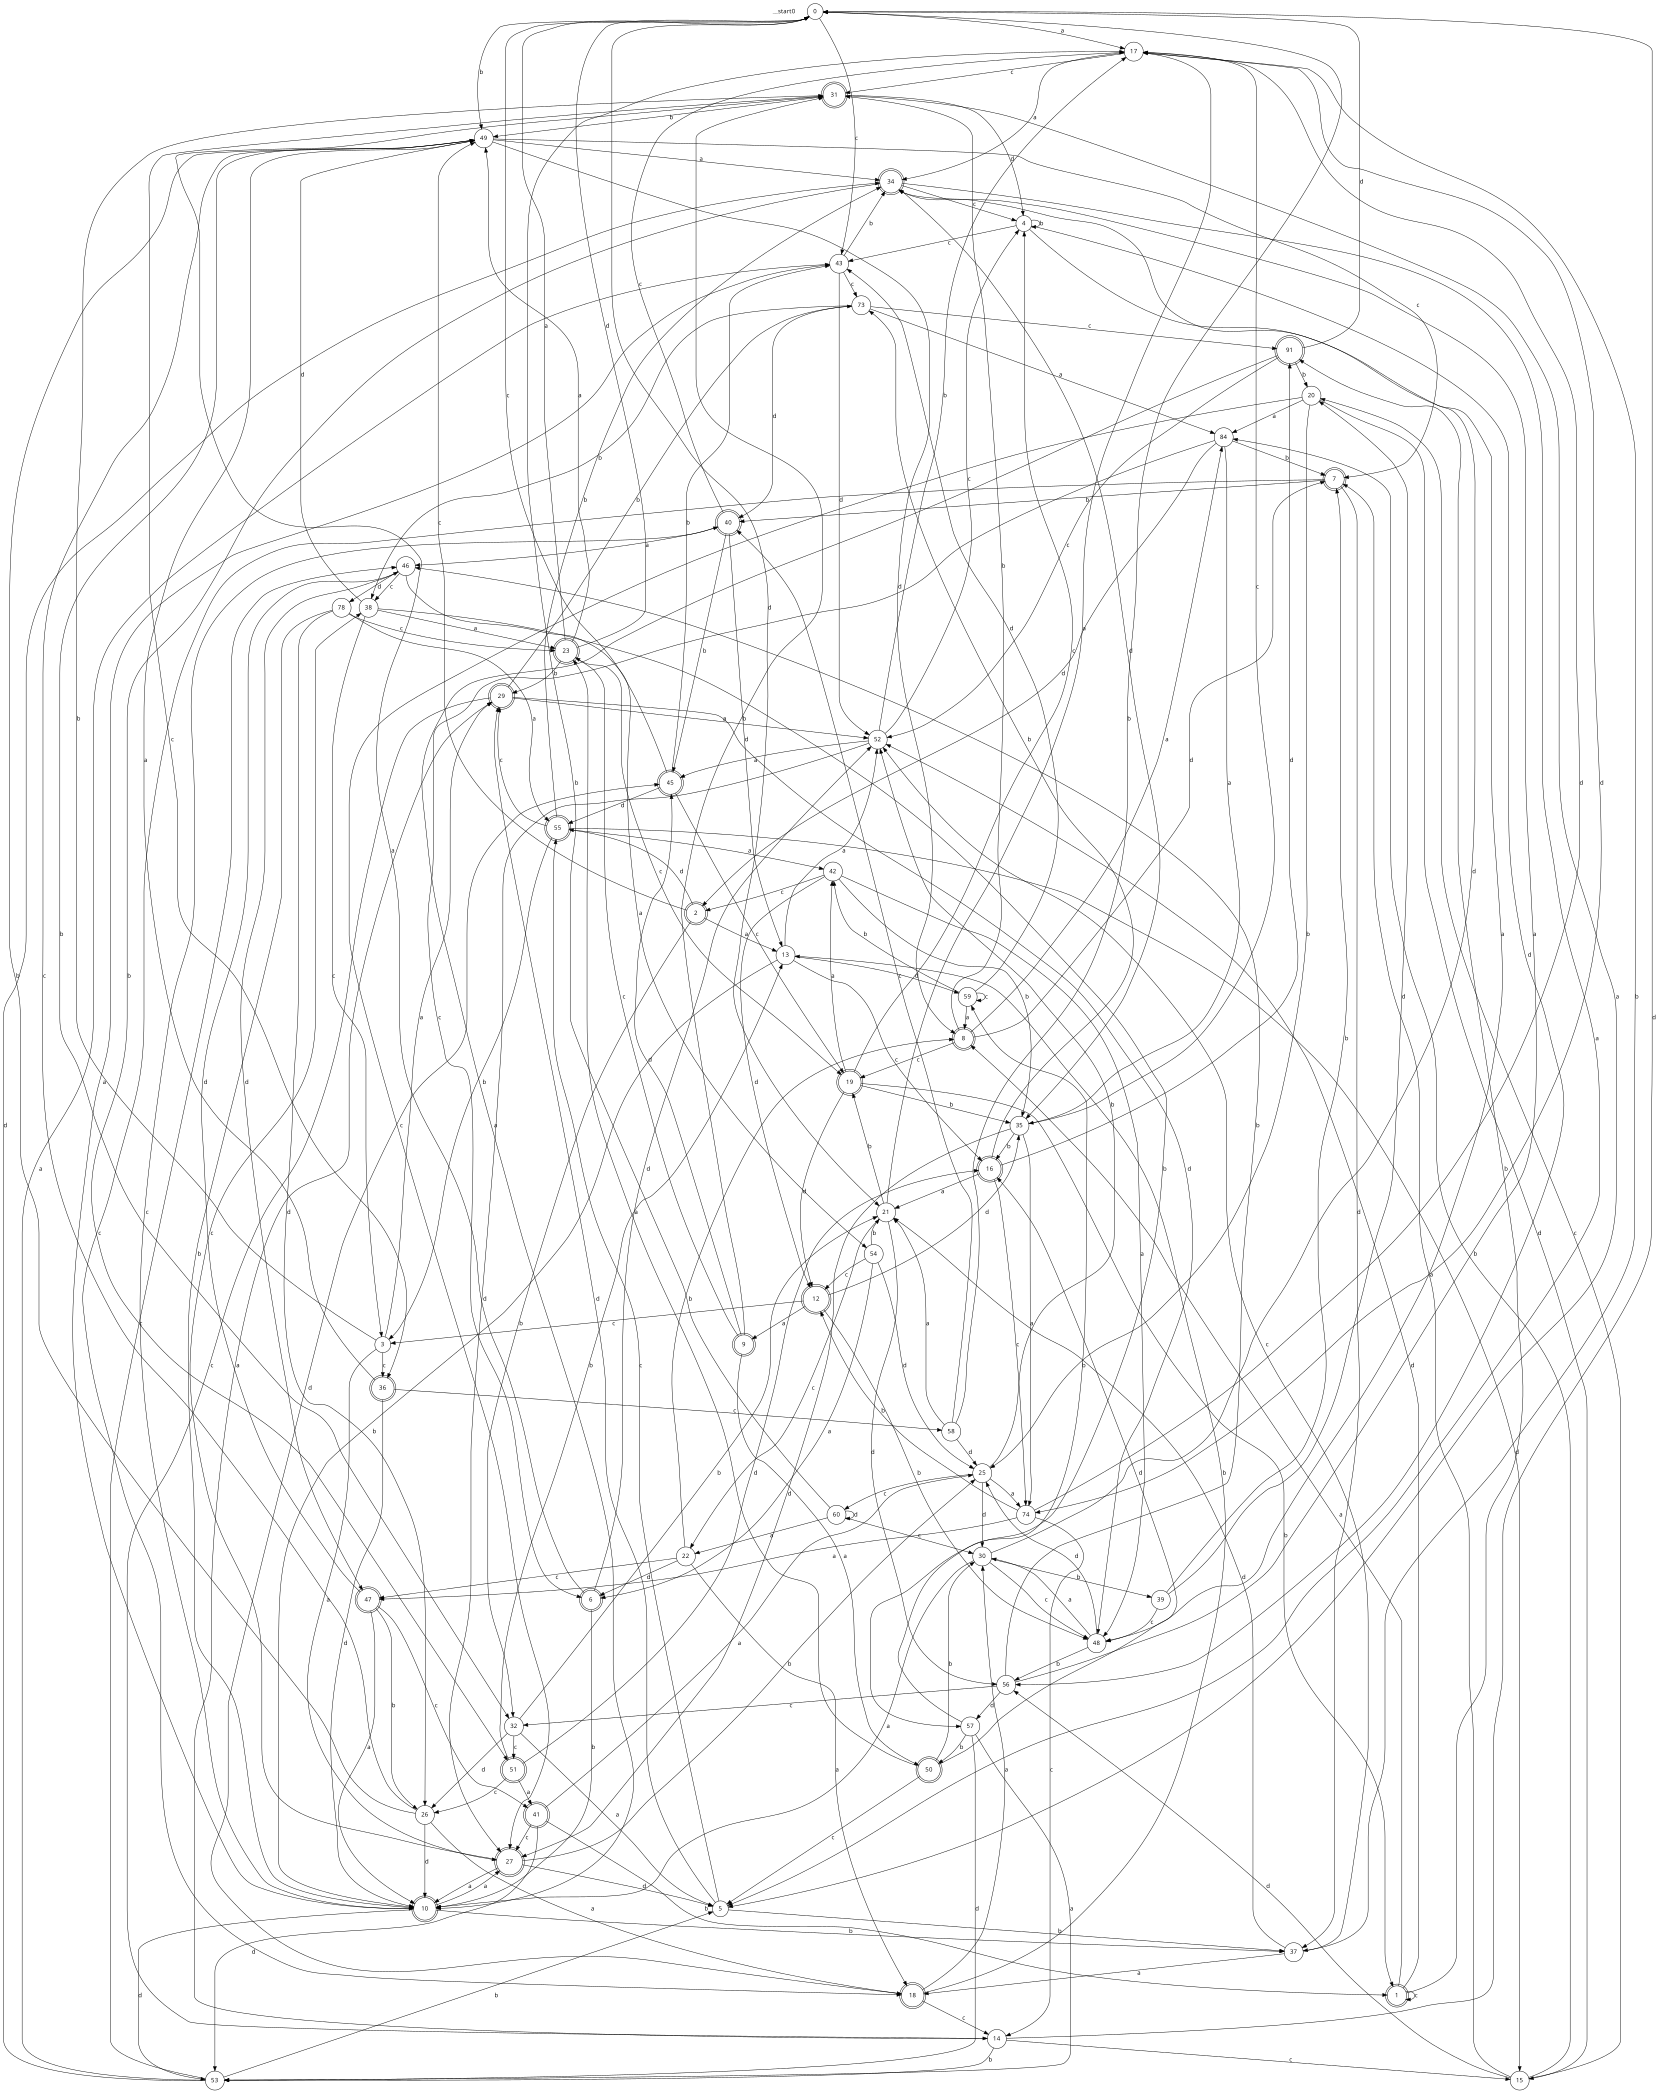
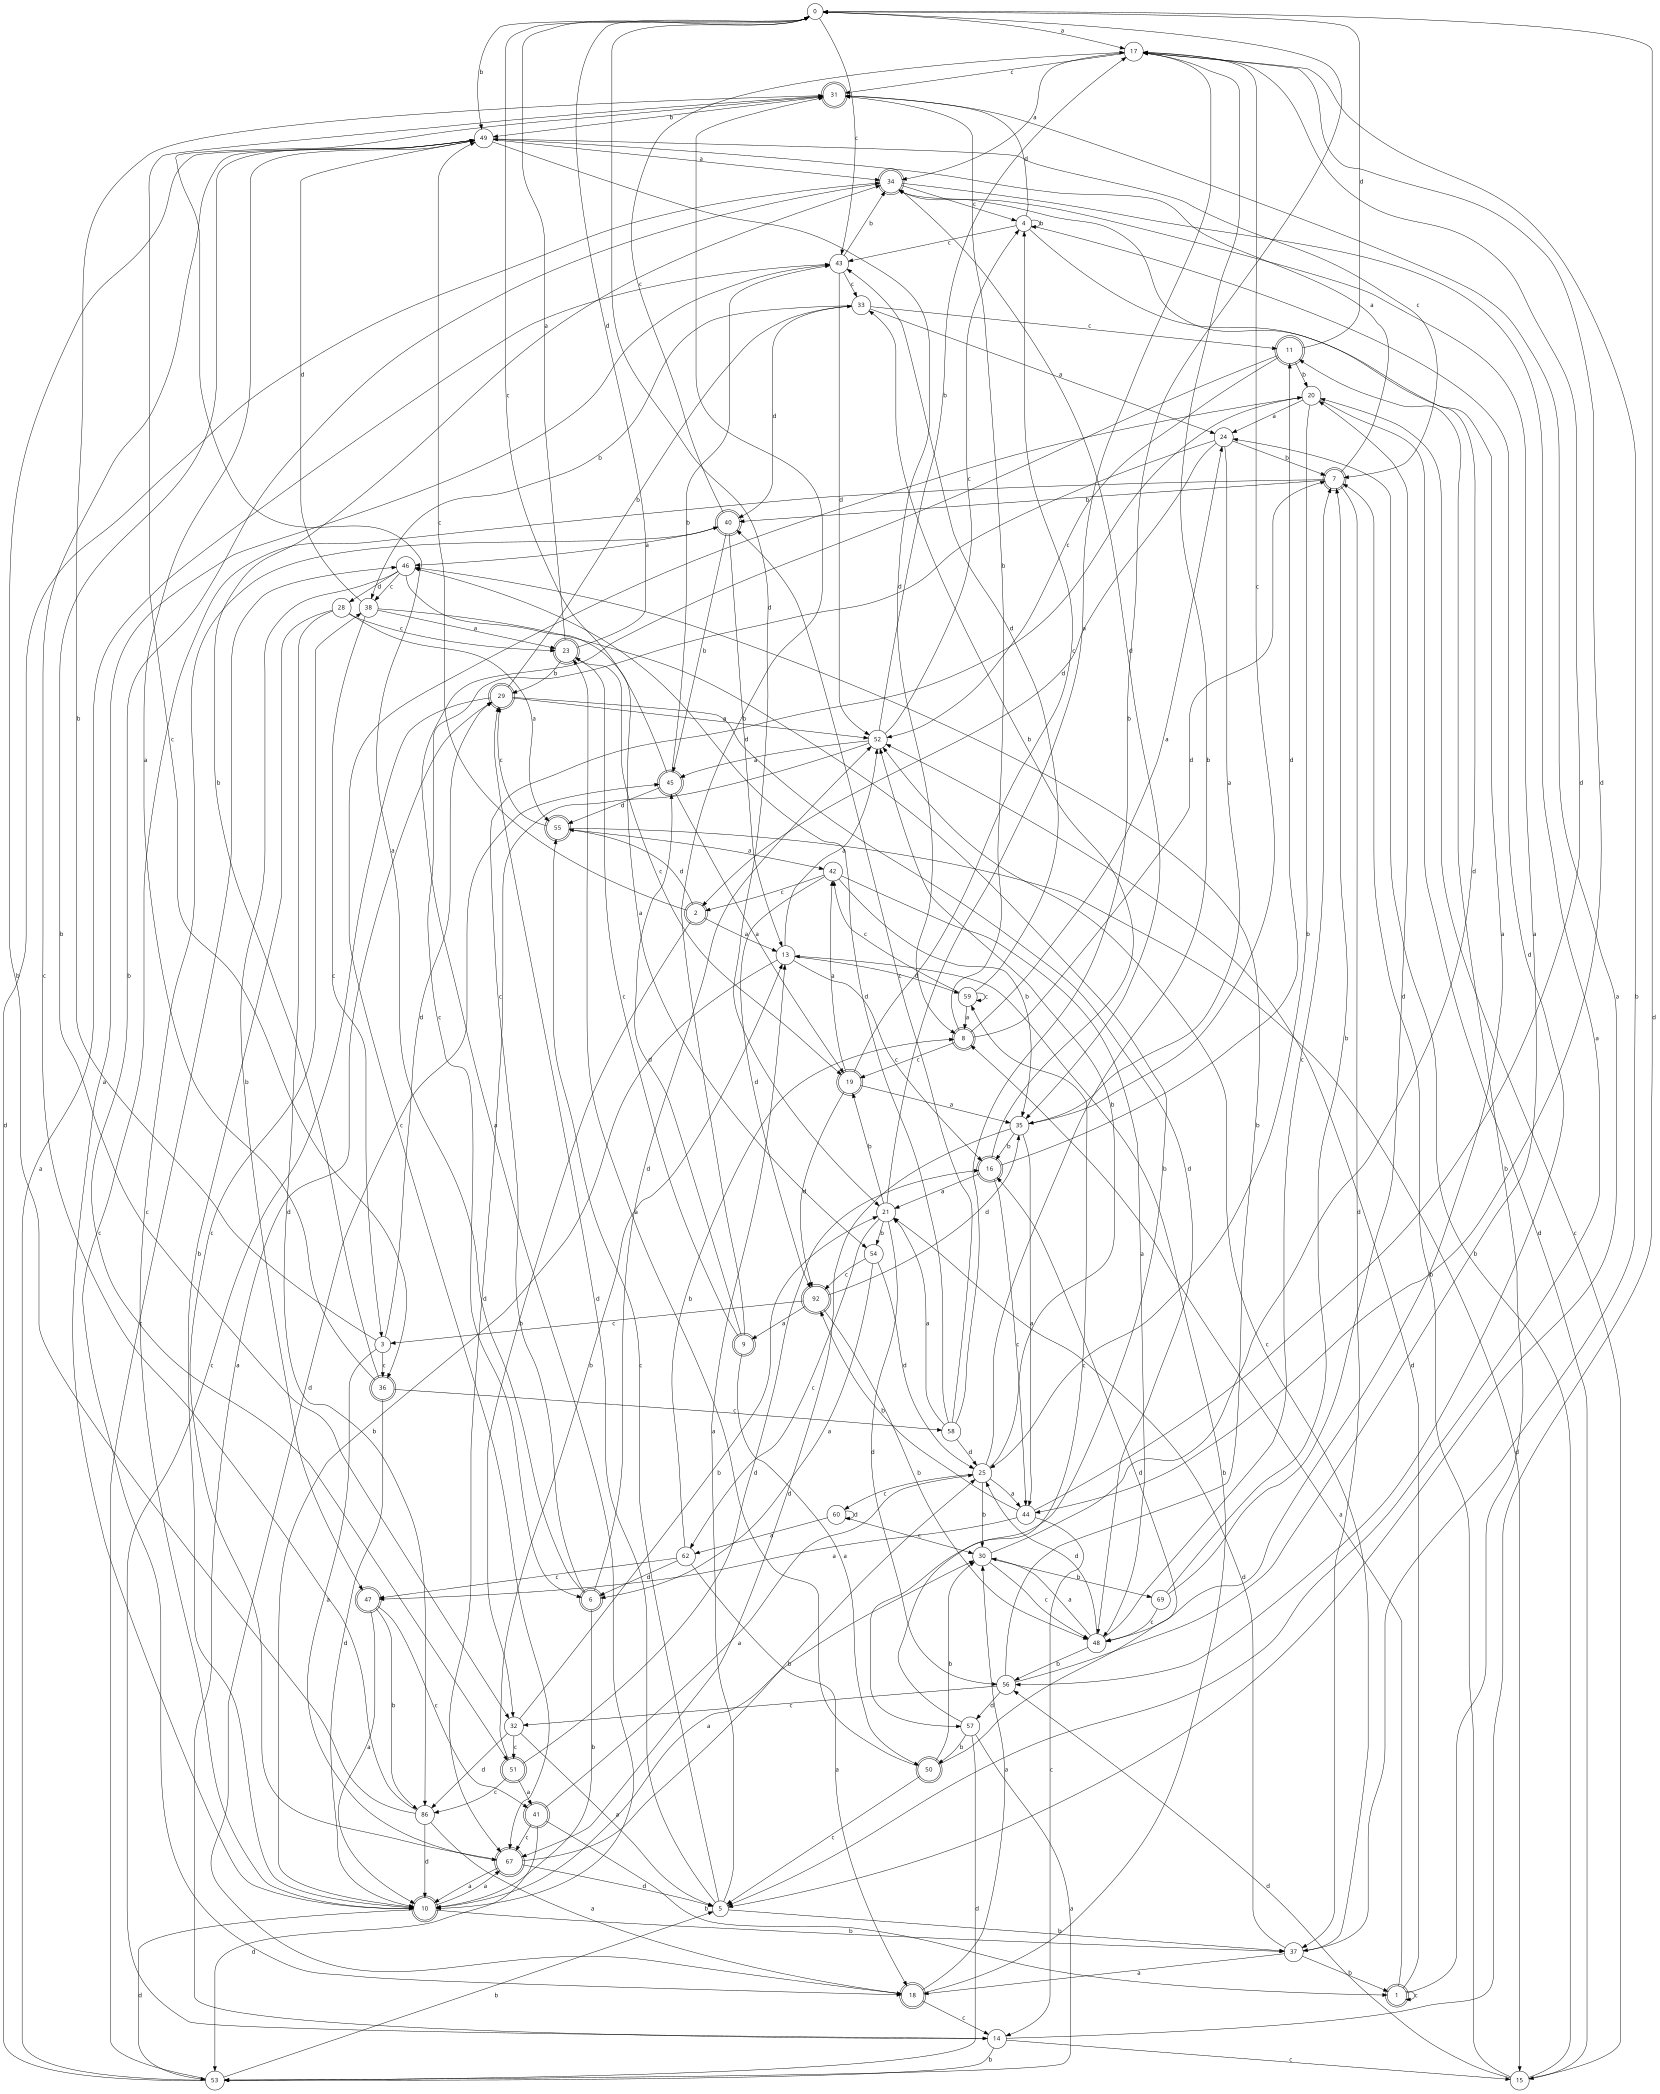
node "__start0": removed
edge "31" -> "4": reversed
node "73": label "73" -> "33"
node "91": label "91" -> "11"
edge "23" -> "49": now "7" -> "49"
node "84": label "84" -> "24"
edge "55" -> "34": now "36" -> "34"
edge "60" -> "17": now "25" -> "17"
node "78": label "78" -> "28"
edge "6" -> "20": added, label "c"
edge "45" -> "19": label "c" -> "a"
edge "59" -> "42": label "b" -> "c"
edge "3" -> "29": label "a" -> "d"
edge "47" -> "46": now "58" -> "46"
edge "46" -> "47": label "d" -> "b"
edge "55" -> "3": removed, label "b"
edge "48" -> "7": added, label "c"
edge "19" -> "35": label "b" -> "a"
edge "54" -> "21": reversed
edge "15" -> "7": label "a" -> "b"
node "12": label "12" -> "92"
edge "57" -> "59": label "b" -> "c"
edge "5" -> "13": added, label "a"
edge "19" -> "1": now "37" -> "1"
edge "25" -> "30": label "d" -> "b"
node "74": label "74" -> "44"
node "22": label "22" -> "62"
node "39": label "39" -> "69"
node "26": label "26" -> "86"
edge "30" -> "10": reversed
node "27": label "27" -> "67"
